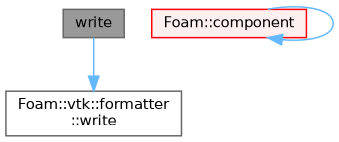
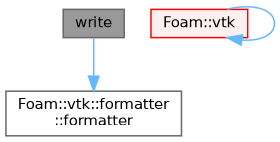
node "Foam::component": label "Foam::component" -> "Foam::vtk"
node "Foam::vtk::formatter ::write": label "Foam::vtk::formatter ::write" -> "Foam::vtk::formatter ::formatter"
